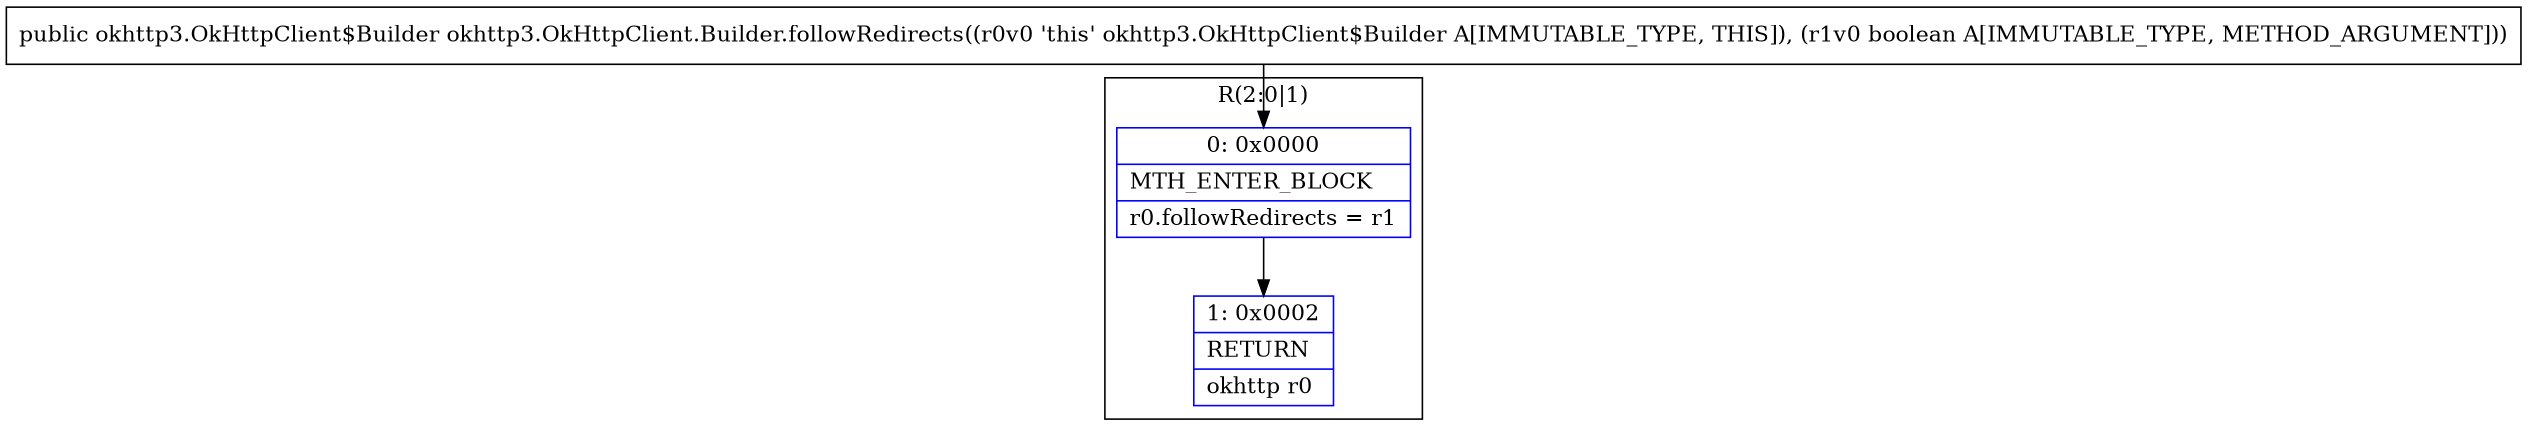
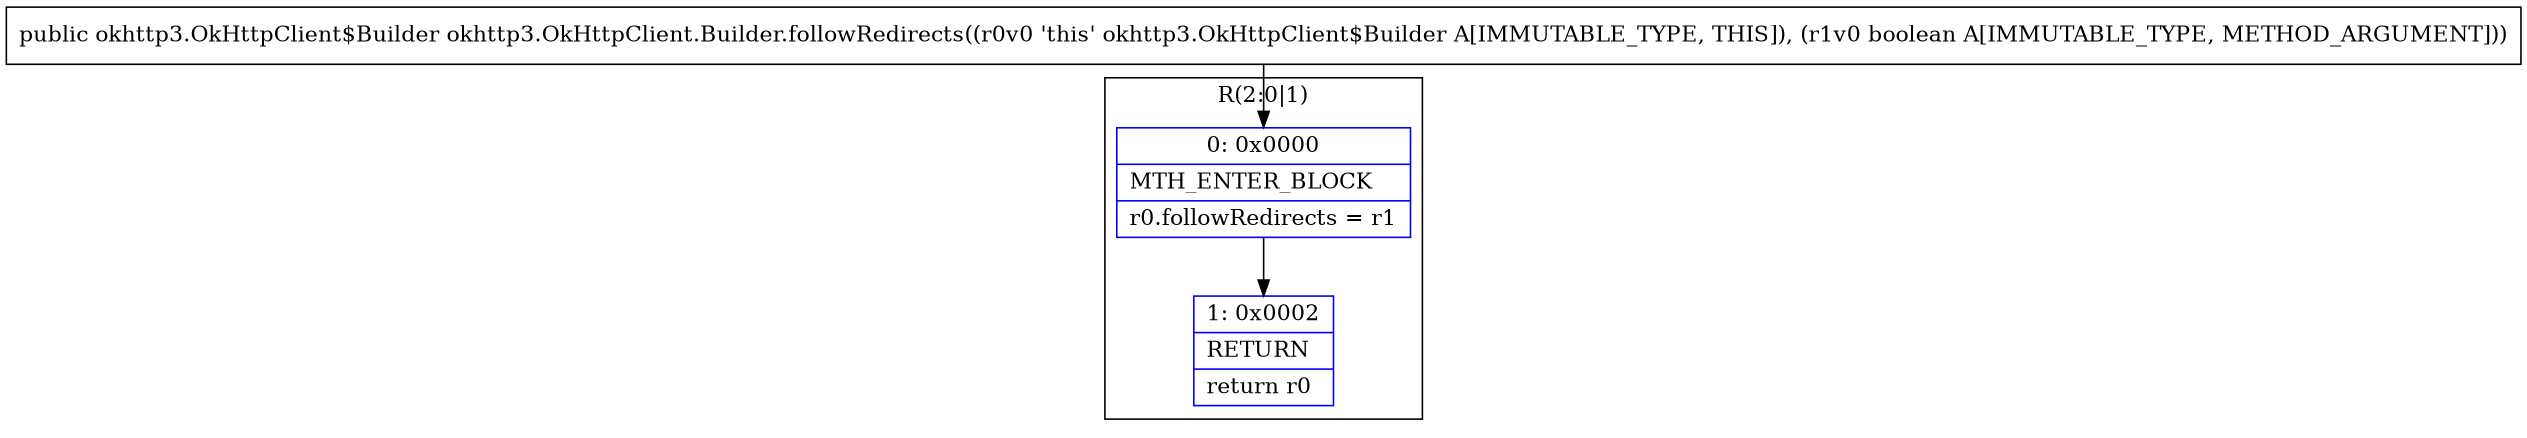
node "1: 0x0002": text "okhttp r0" -> "return r0"
